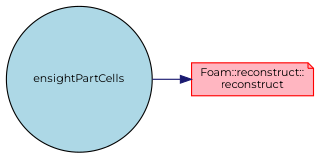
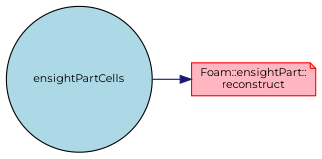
node "Foam::reconstruct:: reconstruct": label "Foam::reconstruct:: reconstruct" -> "Foam::ensightPart:: reconstruct"
